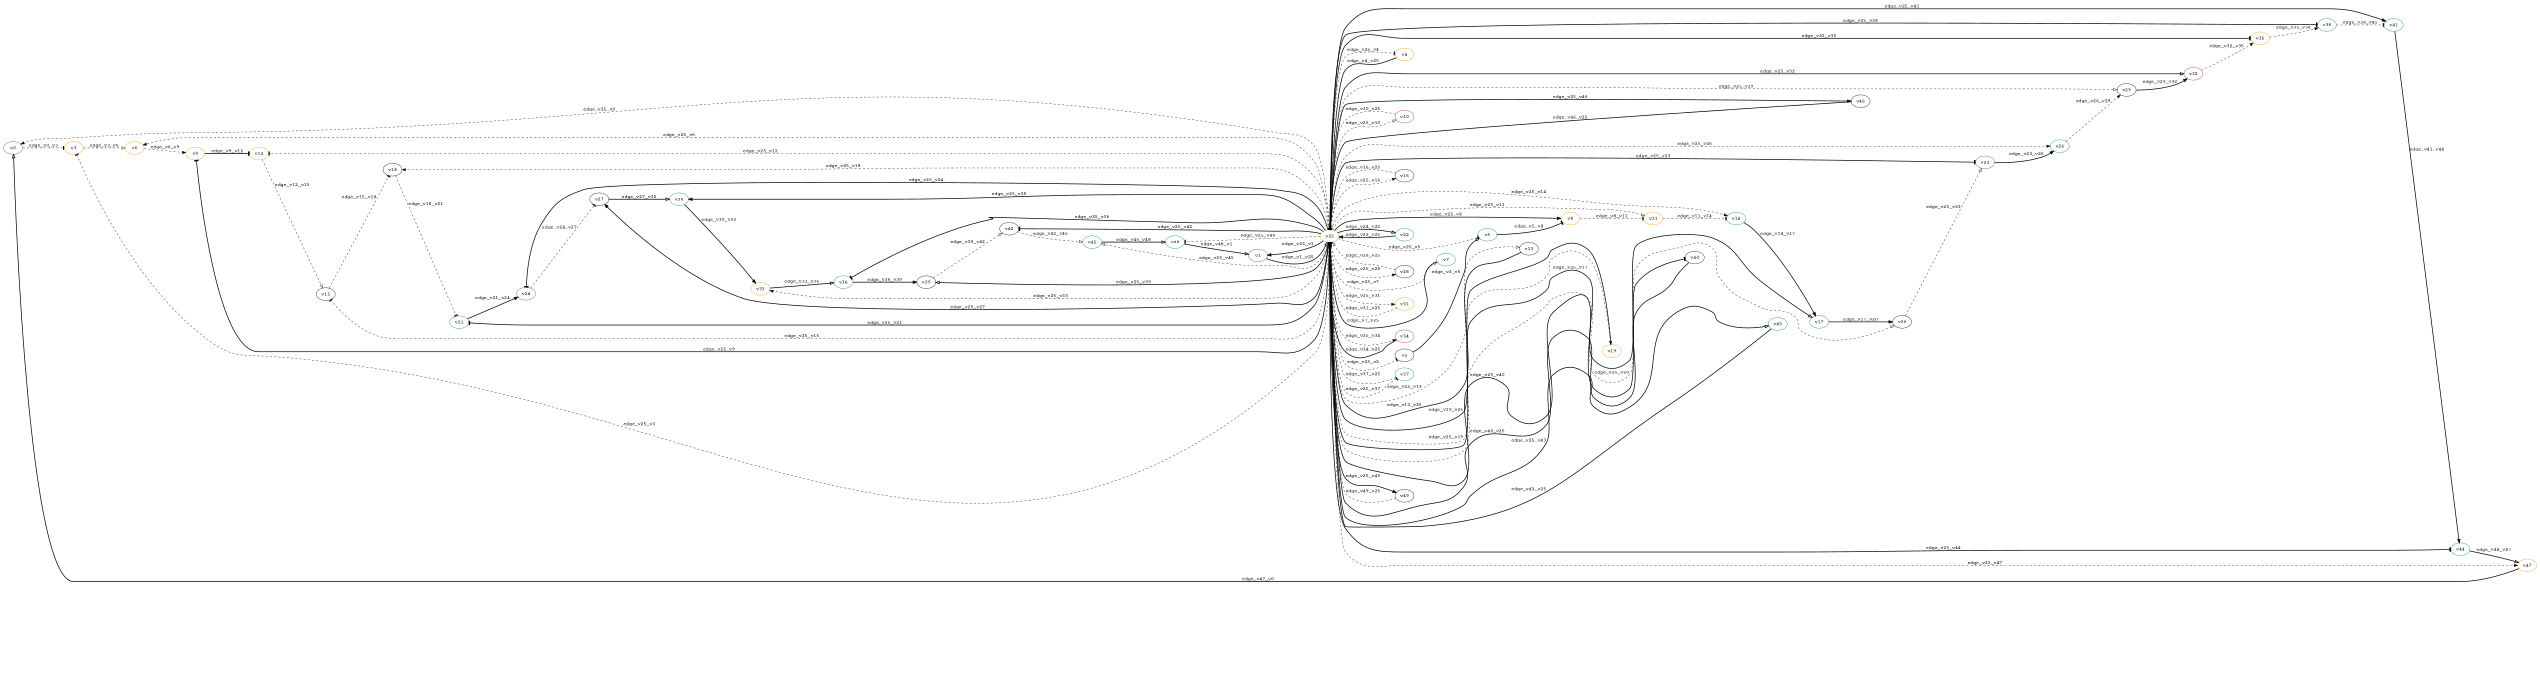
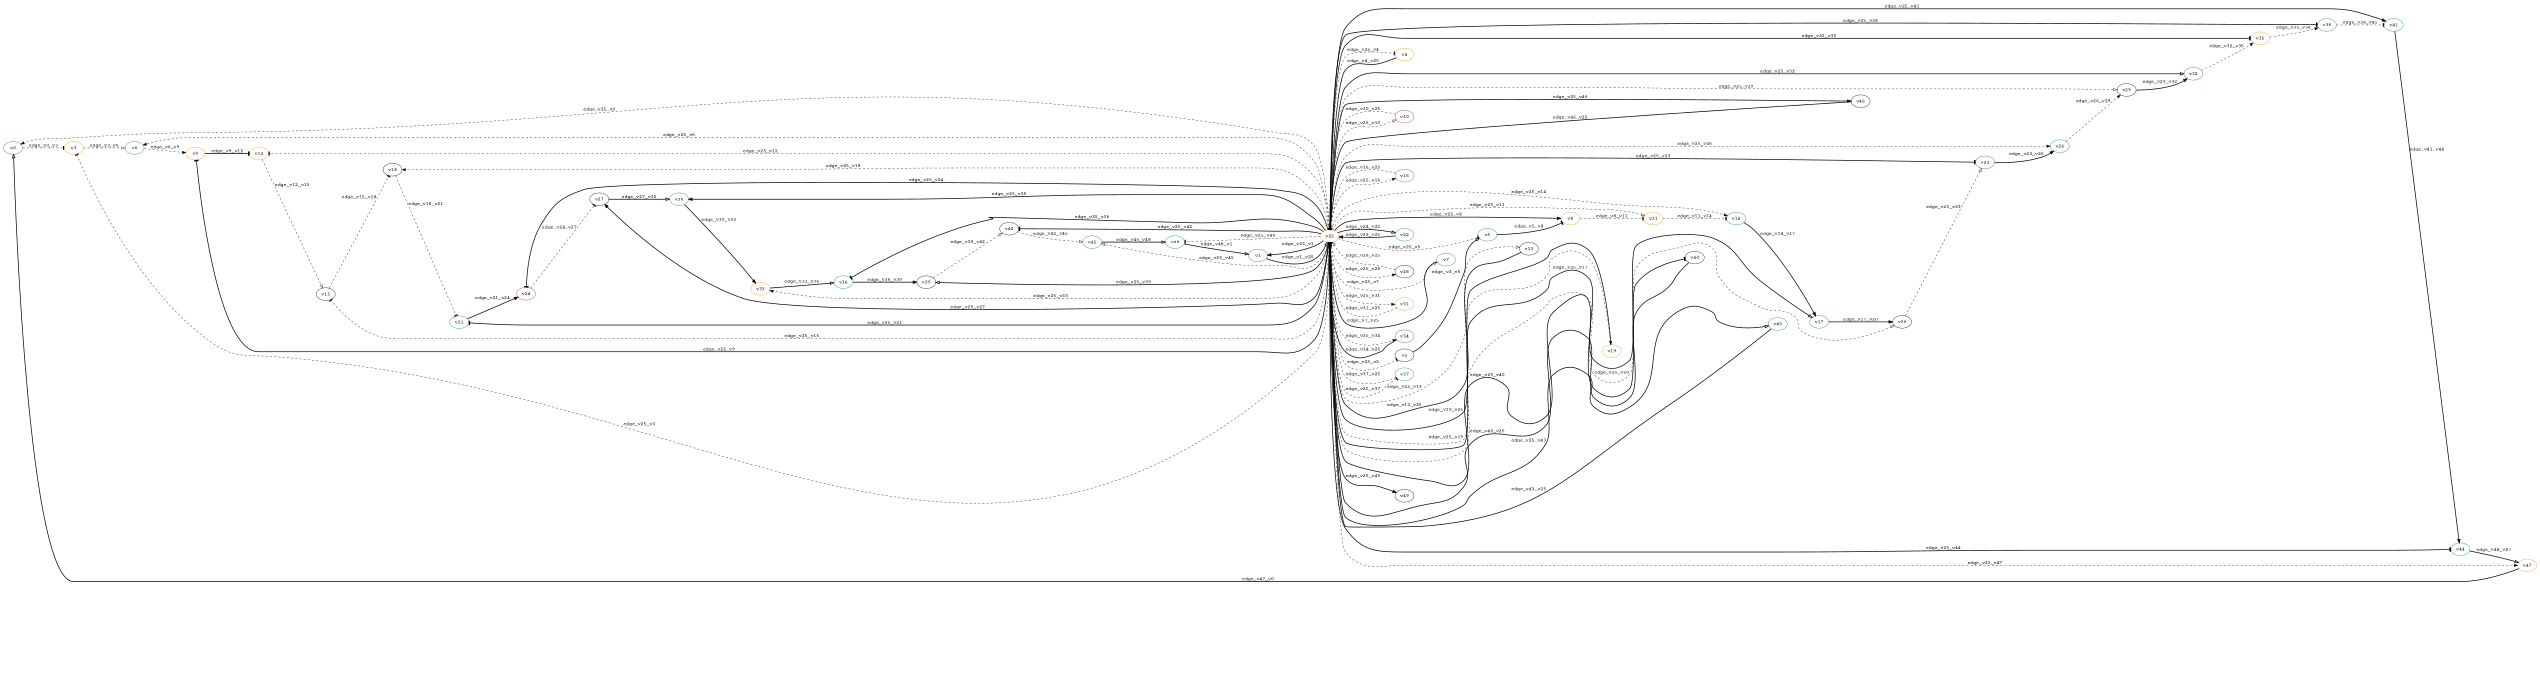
node "v6": color darkorange -> teal
node "v16": color black -> teal
edge "v49" -> "v25": removed, label "edge_v49_v25"
